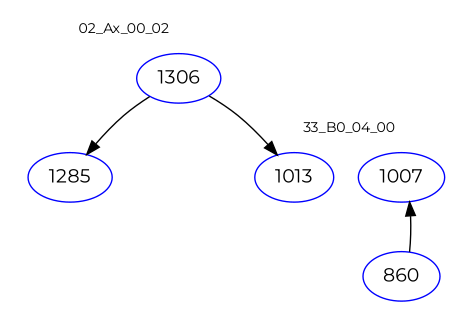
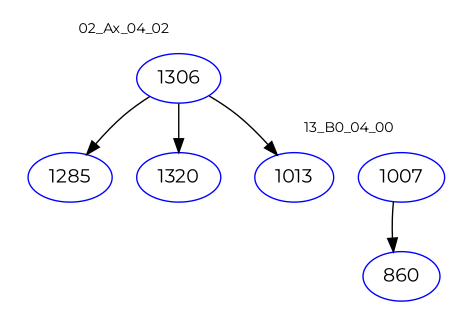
cluster "02_Ax_00_02": label "02_Ax_00_02" -> "02_Ax_04_02"
cluster "33_B0_04_00": label "33_B0_04_00" -> "13_B0_04_00"
node "1320": added
edge "860" -> "1007": reversed
